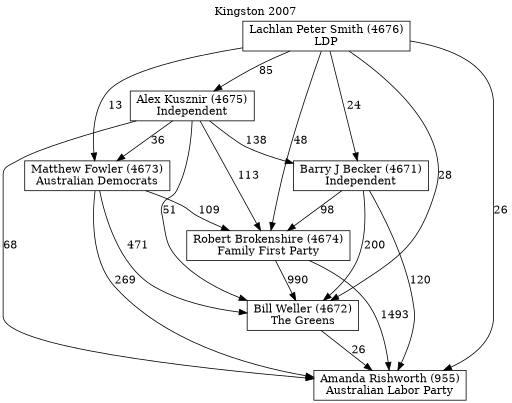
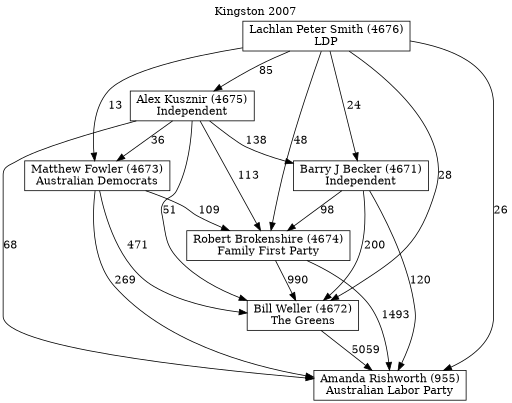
edge "Bill Weller (4672) The Greens" -> "Amanda Rishworth (955) Australian Labor Party": label "26" -> "5059"
